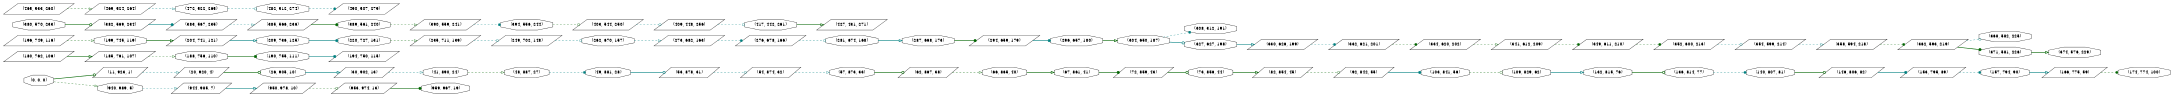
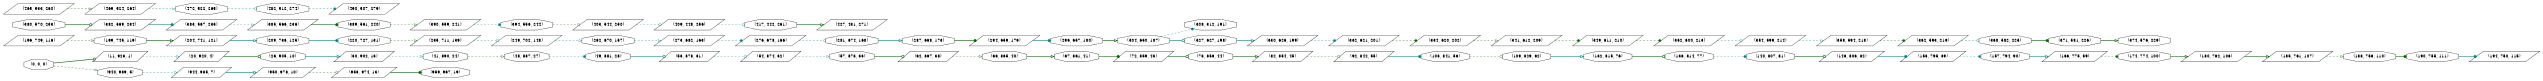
edge "(249, 702, 148)" -> "(262, 670, 157)": arrowhead odot -> onormal
edge "(362, 593, 219)" -> "(371, 581, 226)": now "(368, 582, 225)" -> "(371, 581, 226)"
edge "(174, 774, 100)" -> "(180, 762, 106)": added
